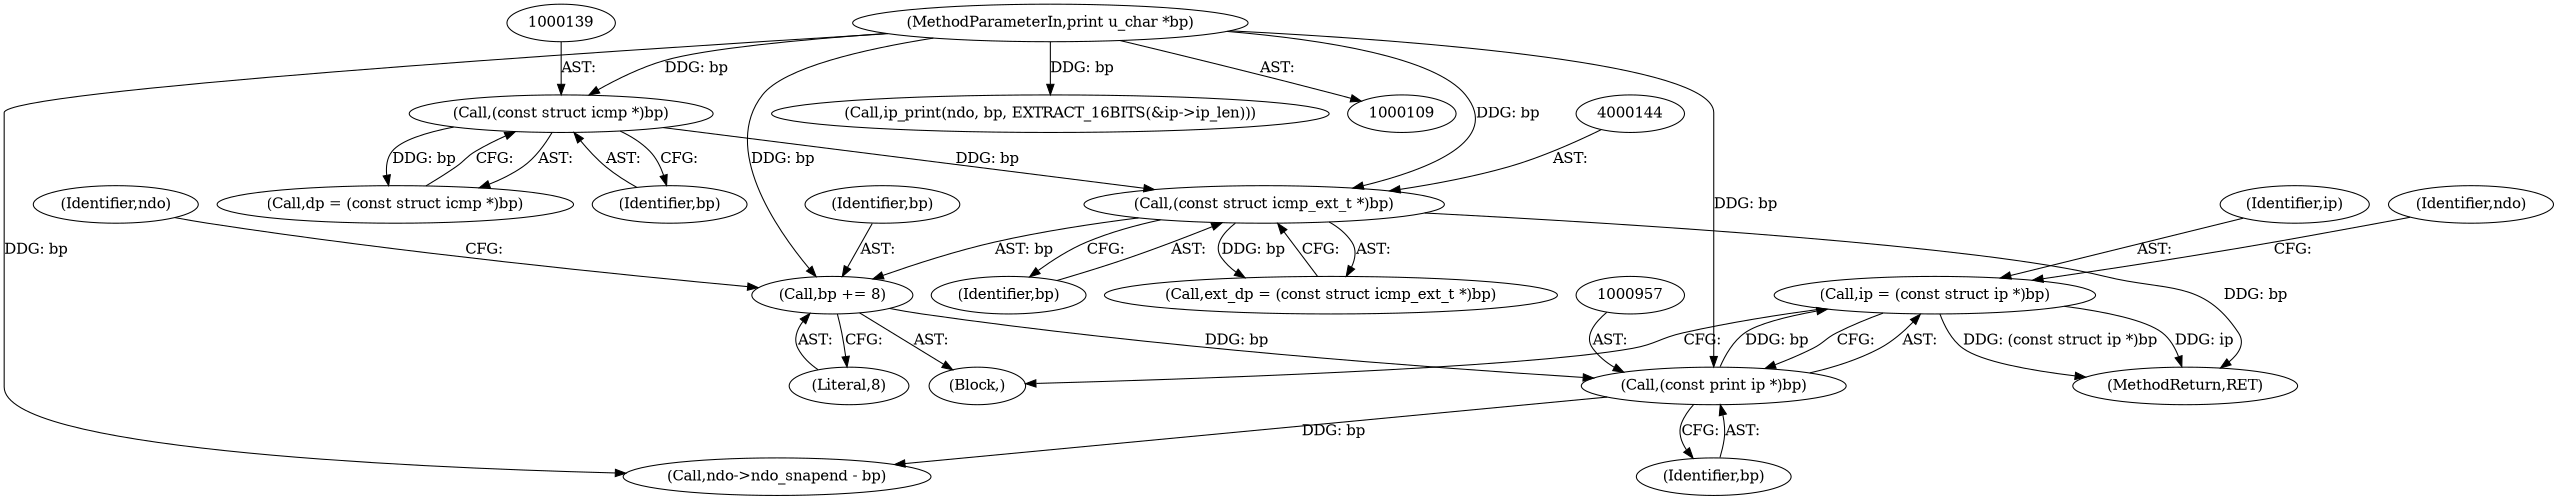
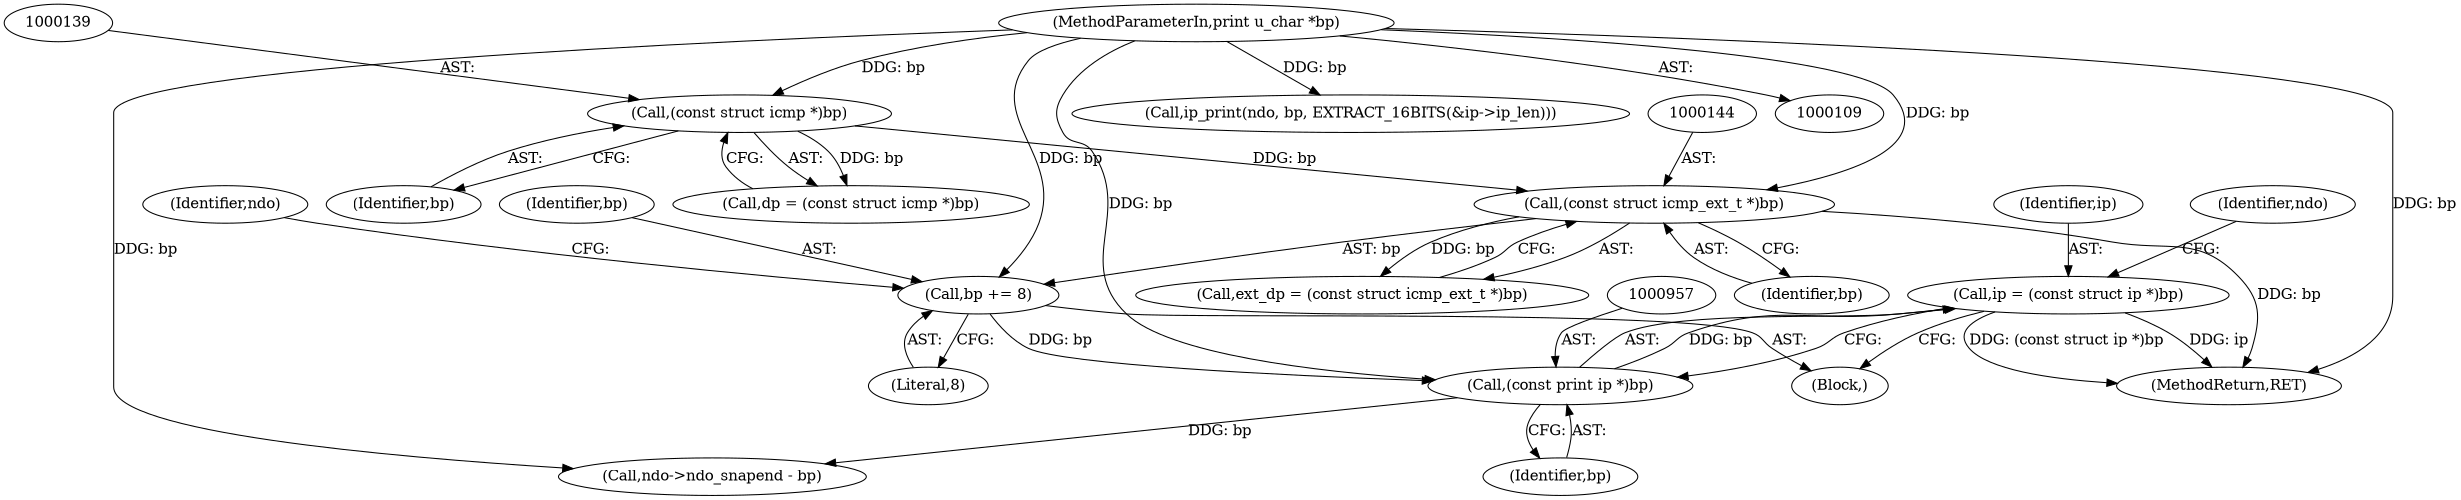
edge "(MethodParameterIn,print u_char *bp)" -> "(MethodReturn,RET)": added, label "DDG: bp"
node "4000144": label "4000144" -> "1000144"
